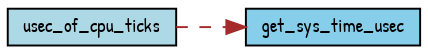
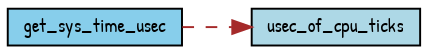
edge "usec_of_cpu_ticks" -> "get_sys_time_usec": reversed
